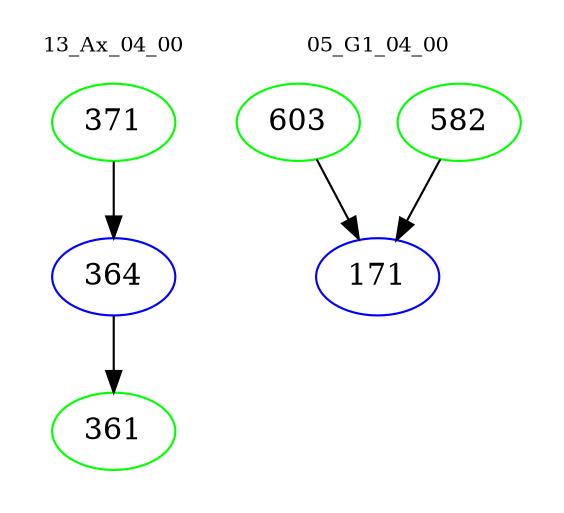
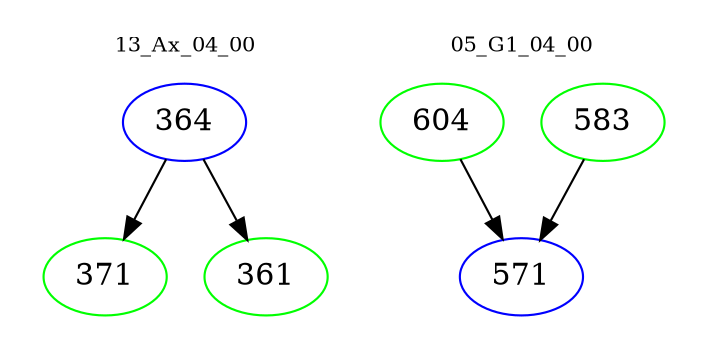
node "603": label "603" -> "604"
node "582": label "582" -> "583"
edge "371" -> "364": reversed
node "171": label "171" -> "571"
